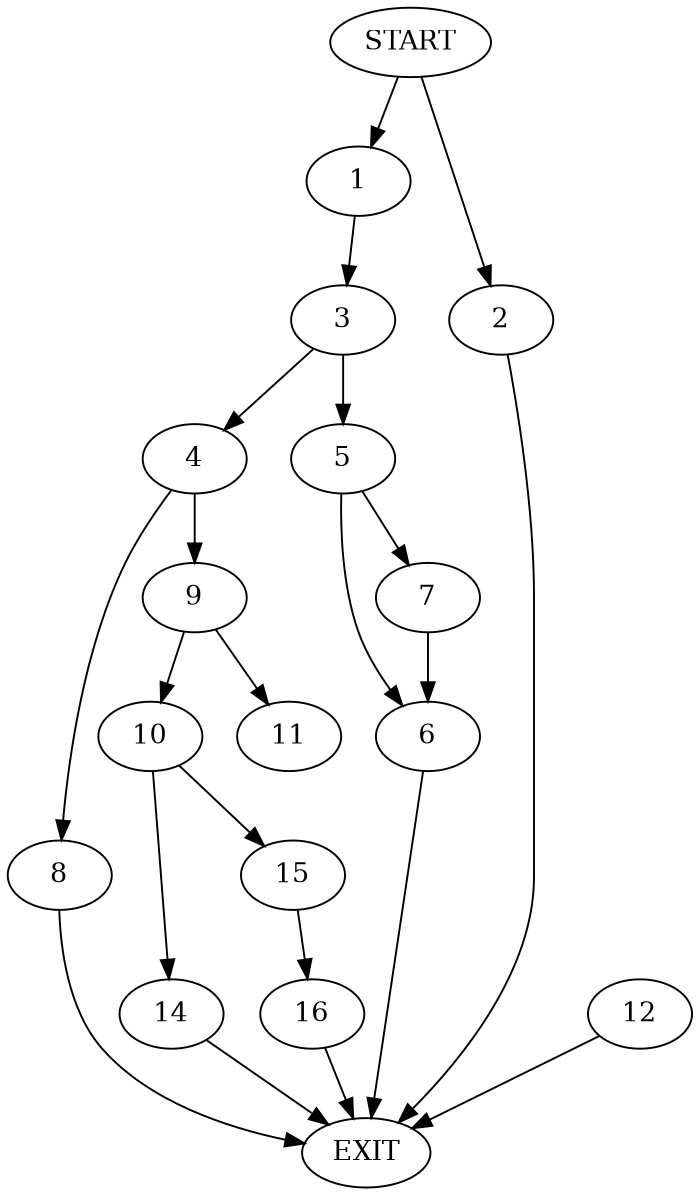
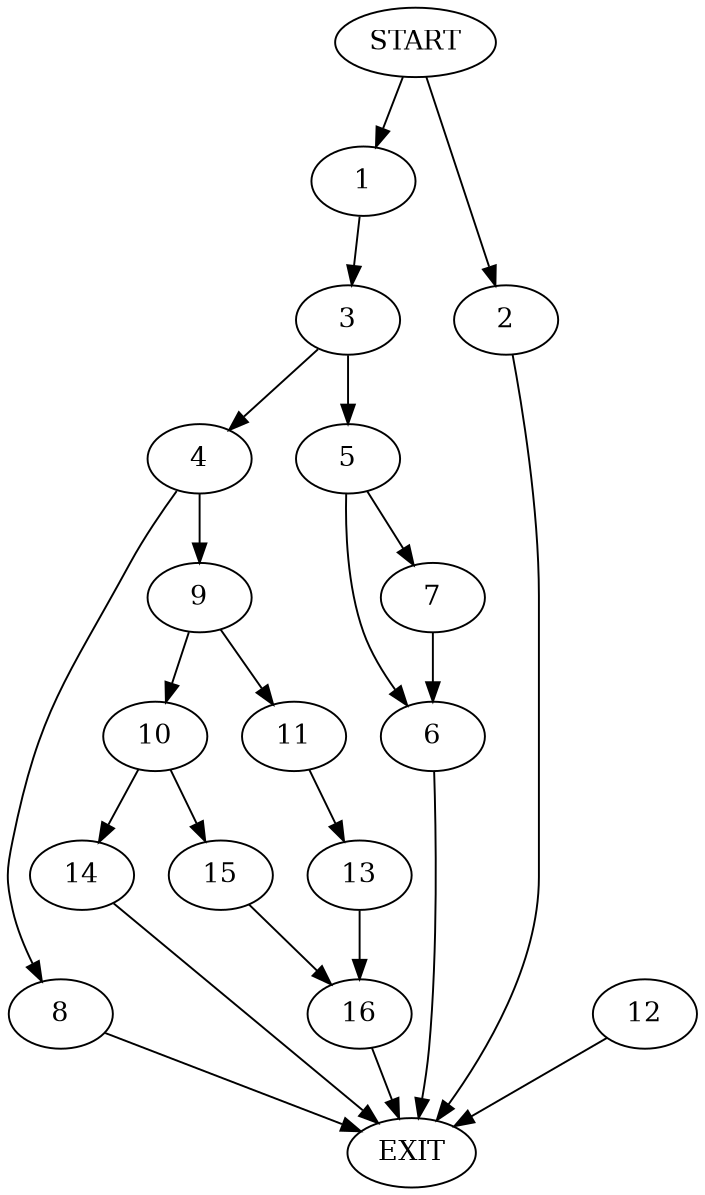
node "13": added
